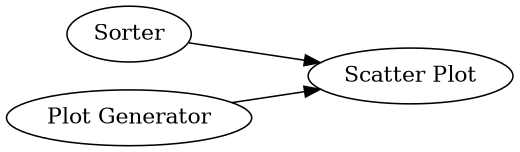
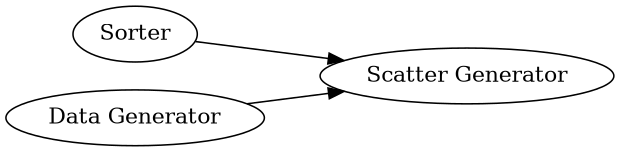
node "Scatter Plot": label "Scatter Plot" -> "Scatter Generator"
node "Plot Generator": label "Plot Generator" -> "Data Generator"
